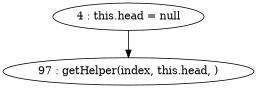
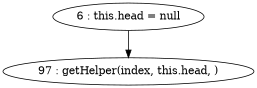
node "4 : this.head = null": label "4 : this.head = null" -> "6 : this.head = null"
